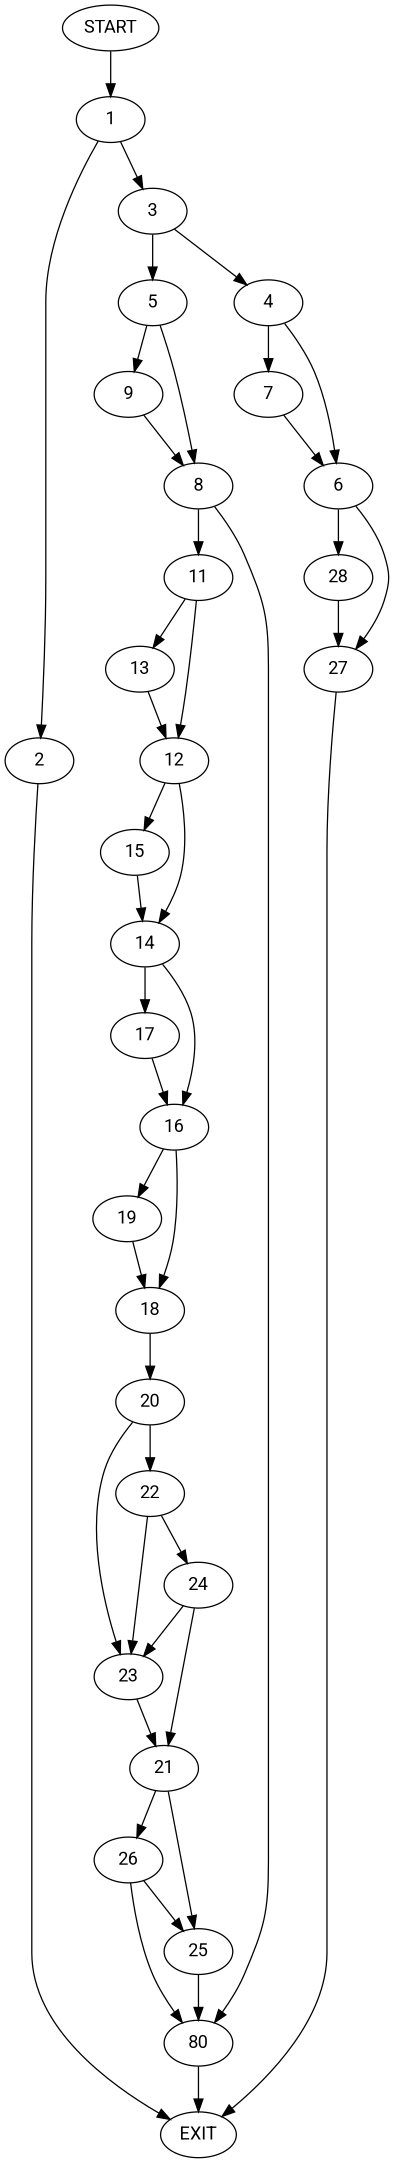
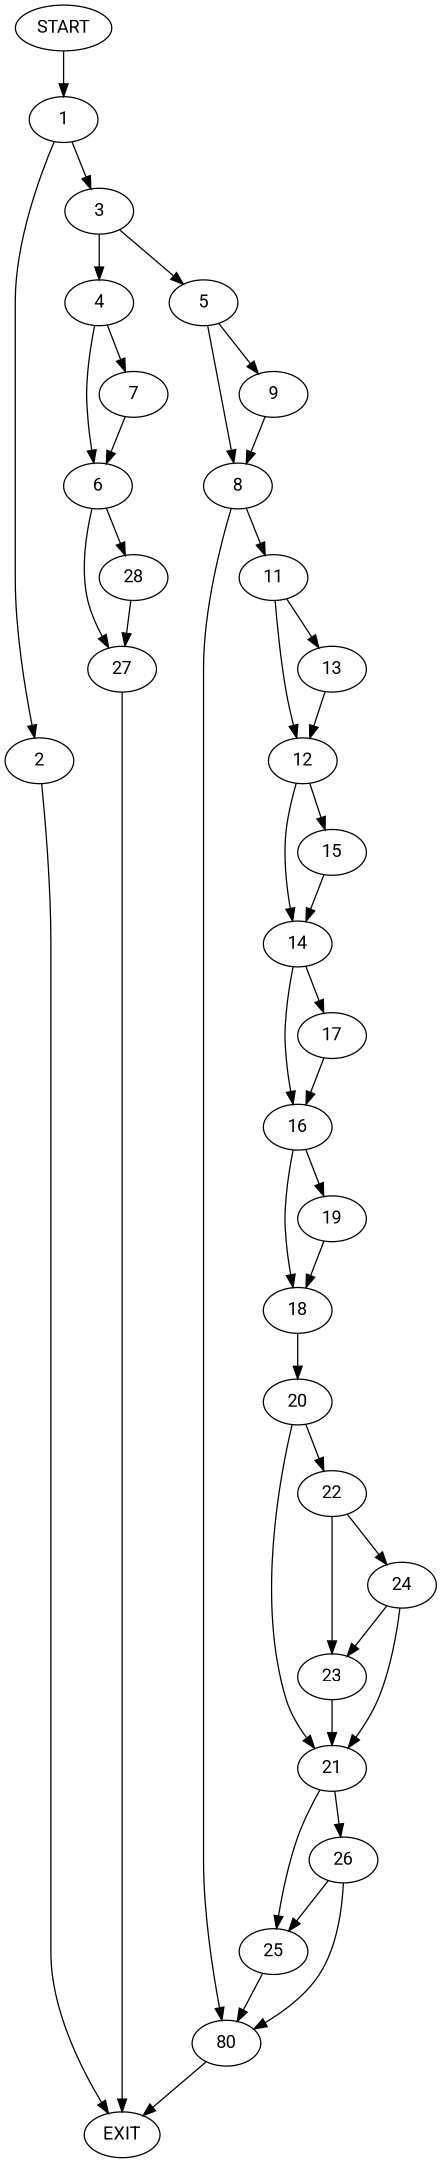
edge "20" -> "23": now "20" -> "21"
